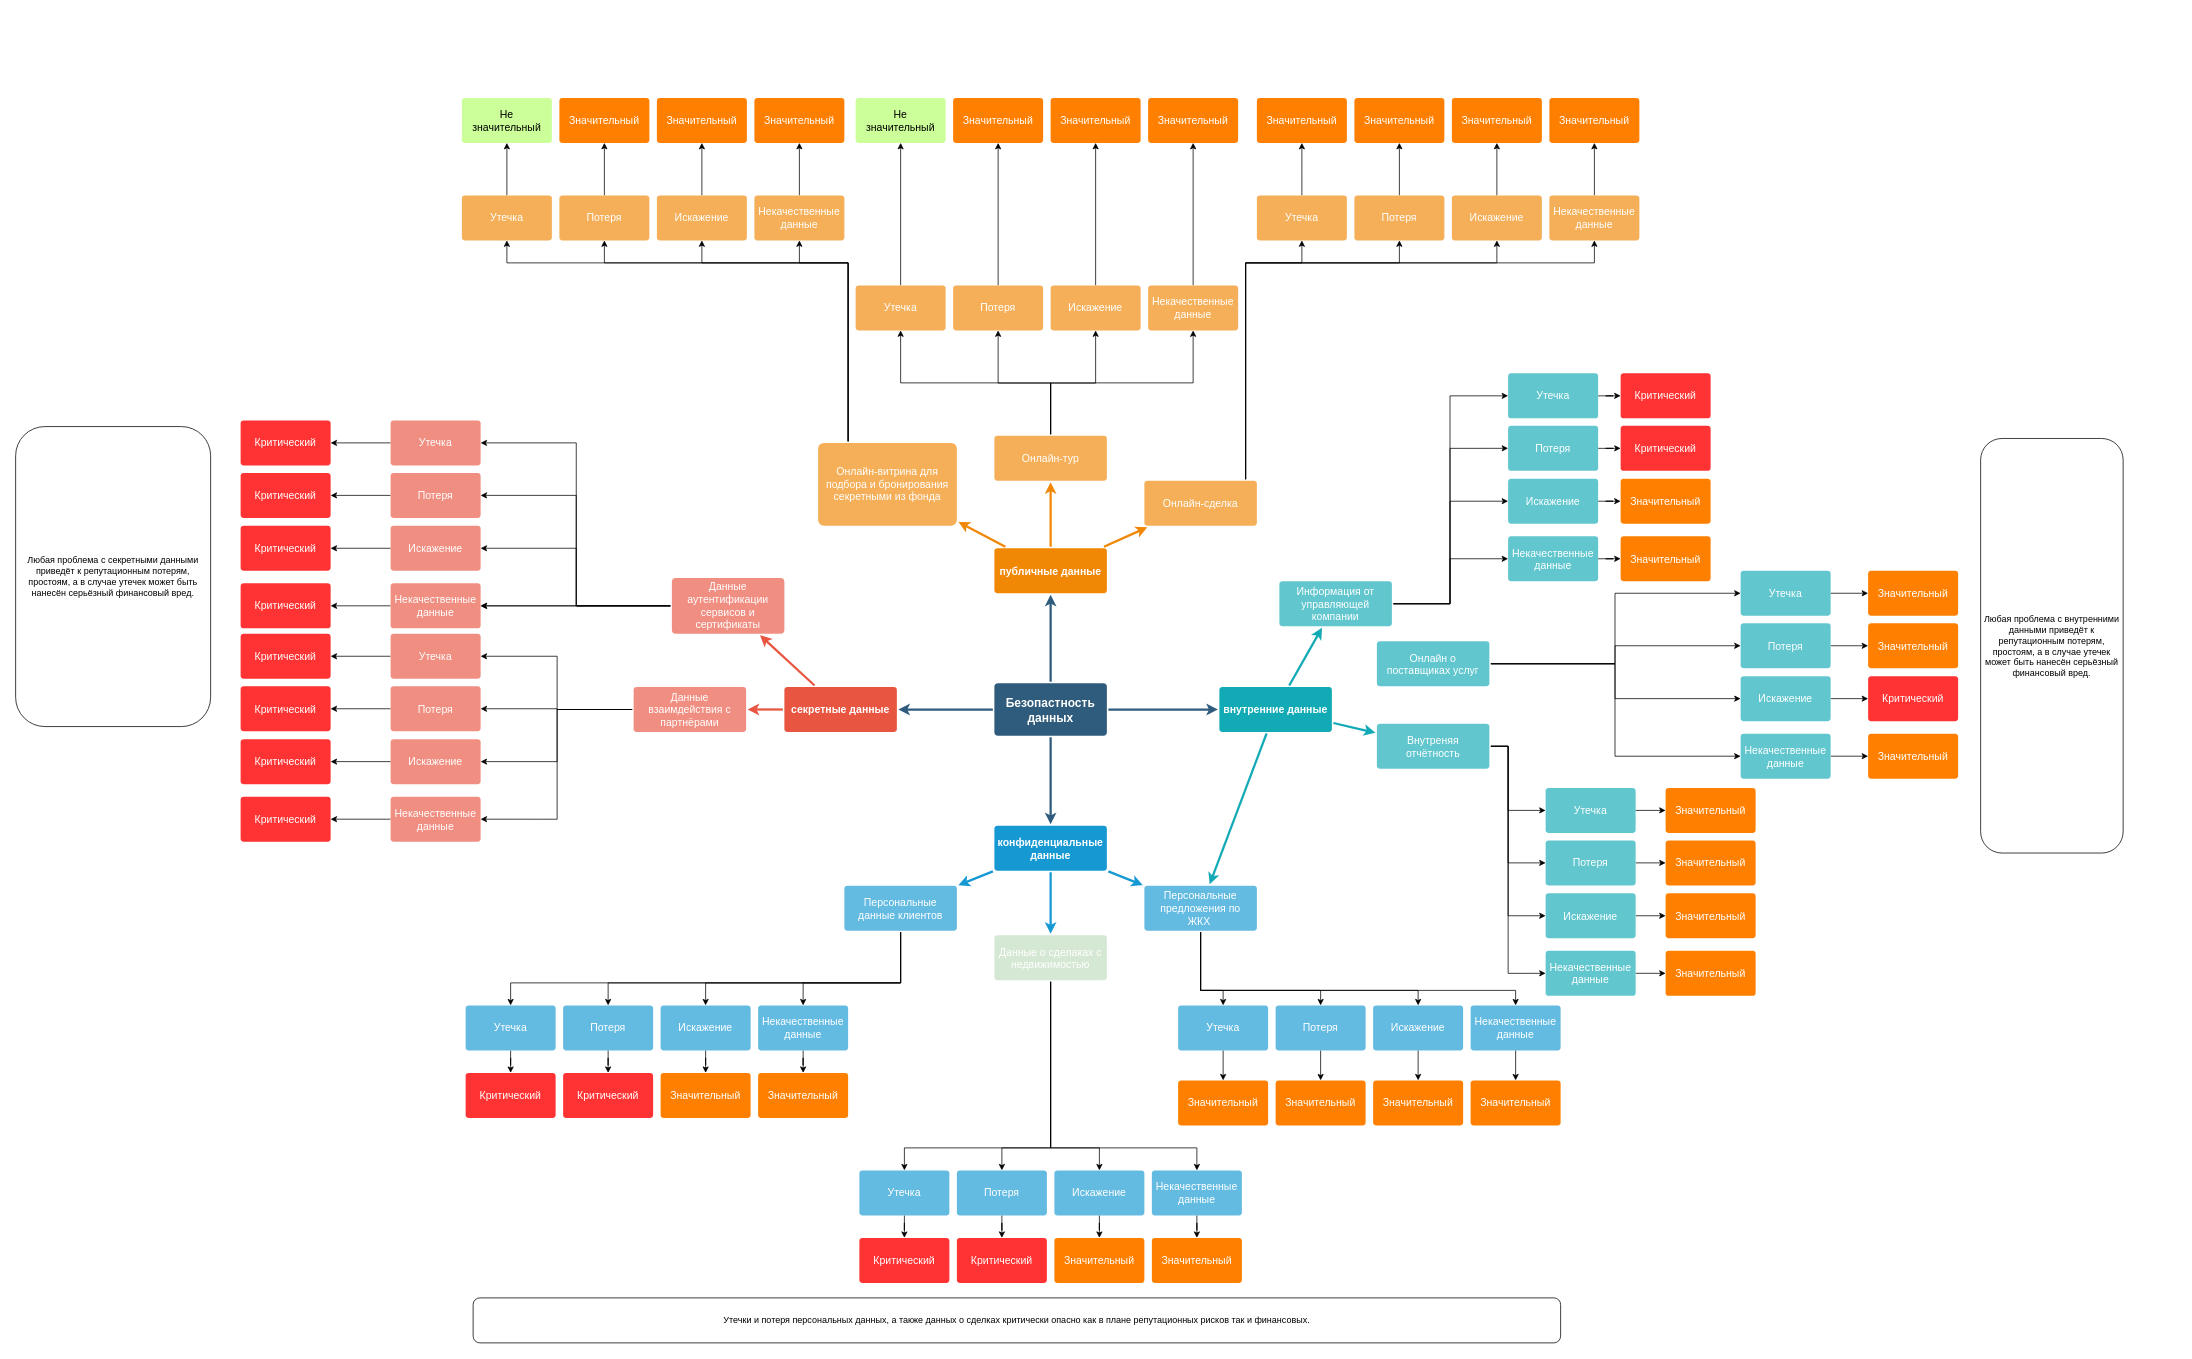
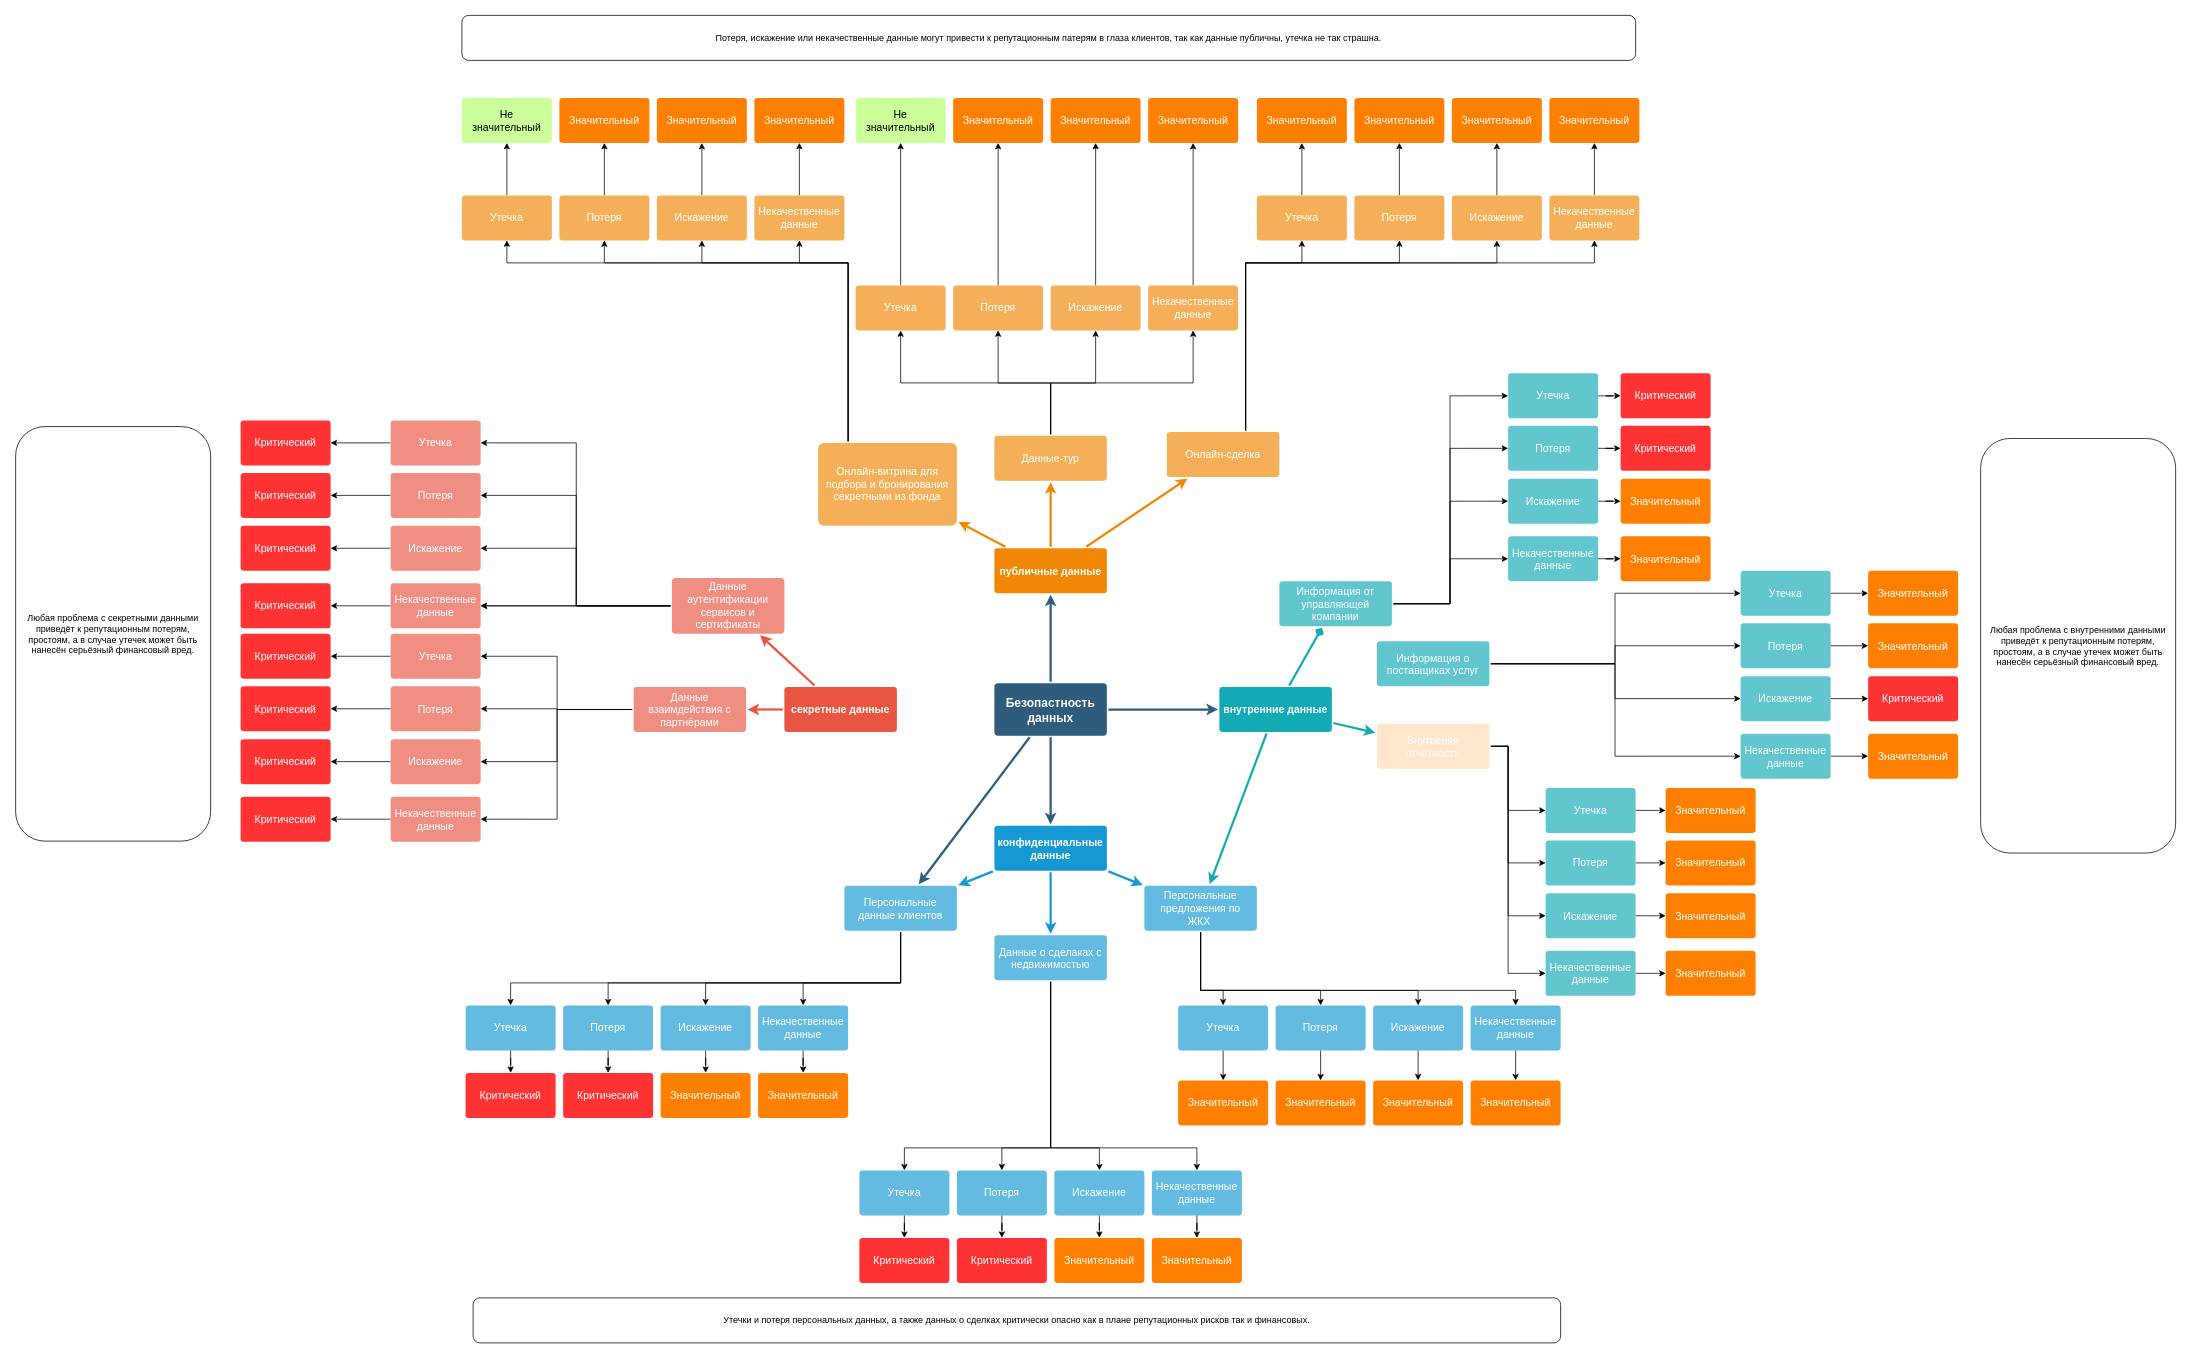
node "Потеря, искажение или некачественные данные могут привести к репутационным патерям в глаза клиентов, так как данные публичны, утечка не так страшна.": added
node "Онлайн-тур": label "Онлайн-тур" -> "Данные-тур"
node "Онлайн-сделка": moved (1200, 503) -> (1223, 455)
node "Любая проблема с секретными данными приведёт к репутационным потерям, простоям, а в случае утечек может быть нанесён серьёзный финансовый вред.": size 195x300 -> 195x415
edge "внутренние данные" -> "Информация от управляющей компании": arrowhead classic -> diamond
node "Любая проблема с внутренними данными приведёт к репутационным потерям, простоям, а в случае утечек может быть нанесён серьёзный финансовый вред.": size 143x415 -> 195x415
node "Онлайн о поставщиках услуг": label "Онлайн о поставщиках услуг" -> "Информация о поставщиках услуг"
edge "Безопастность данных" -> "секретные данные": now "Безопастность данных" -> "Персональные данные клиентов"
node "Внутреняя отчётность": fillcolor #61c6ce -> #ffe6cc
node "Данные о сделаках с недвижимостью": fillcolor #d5e8d4 -> #64bbe2
